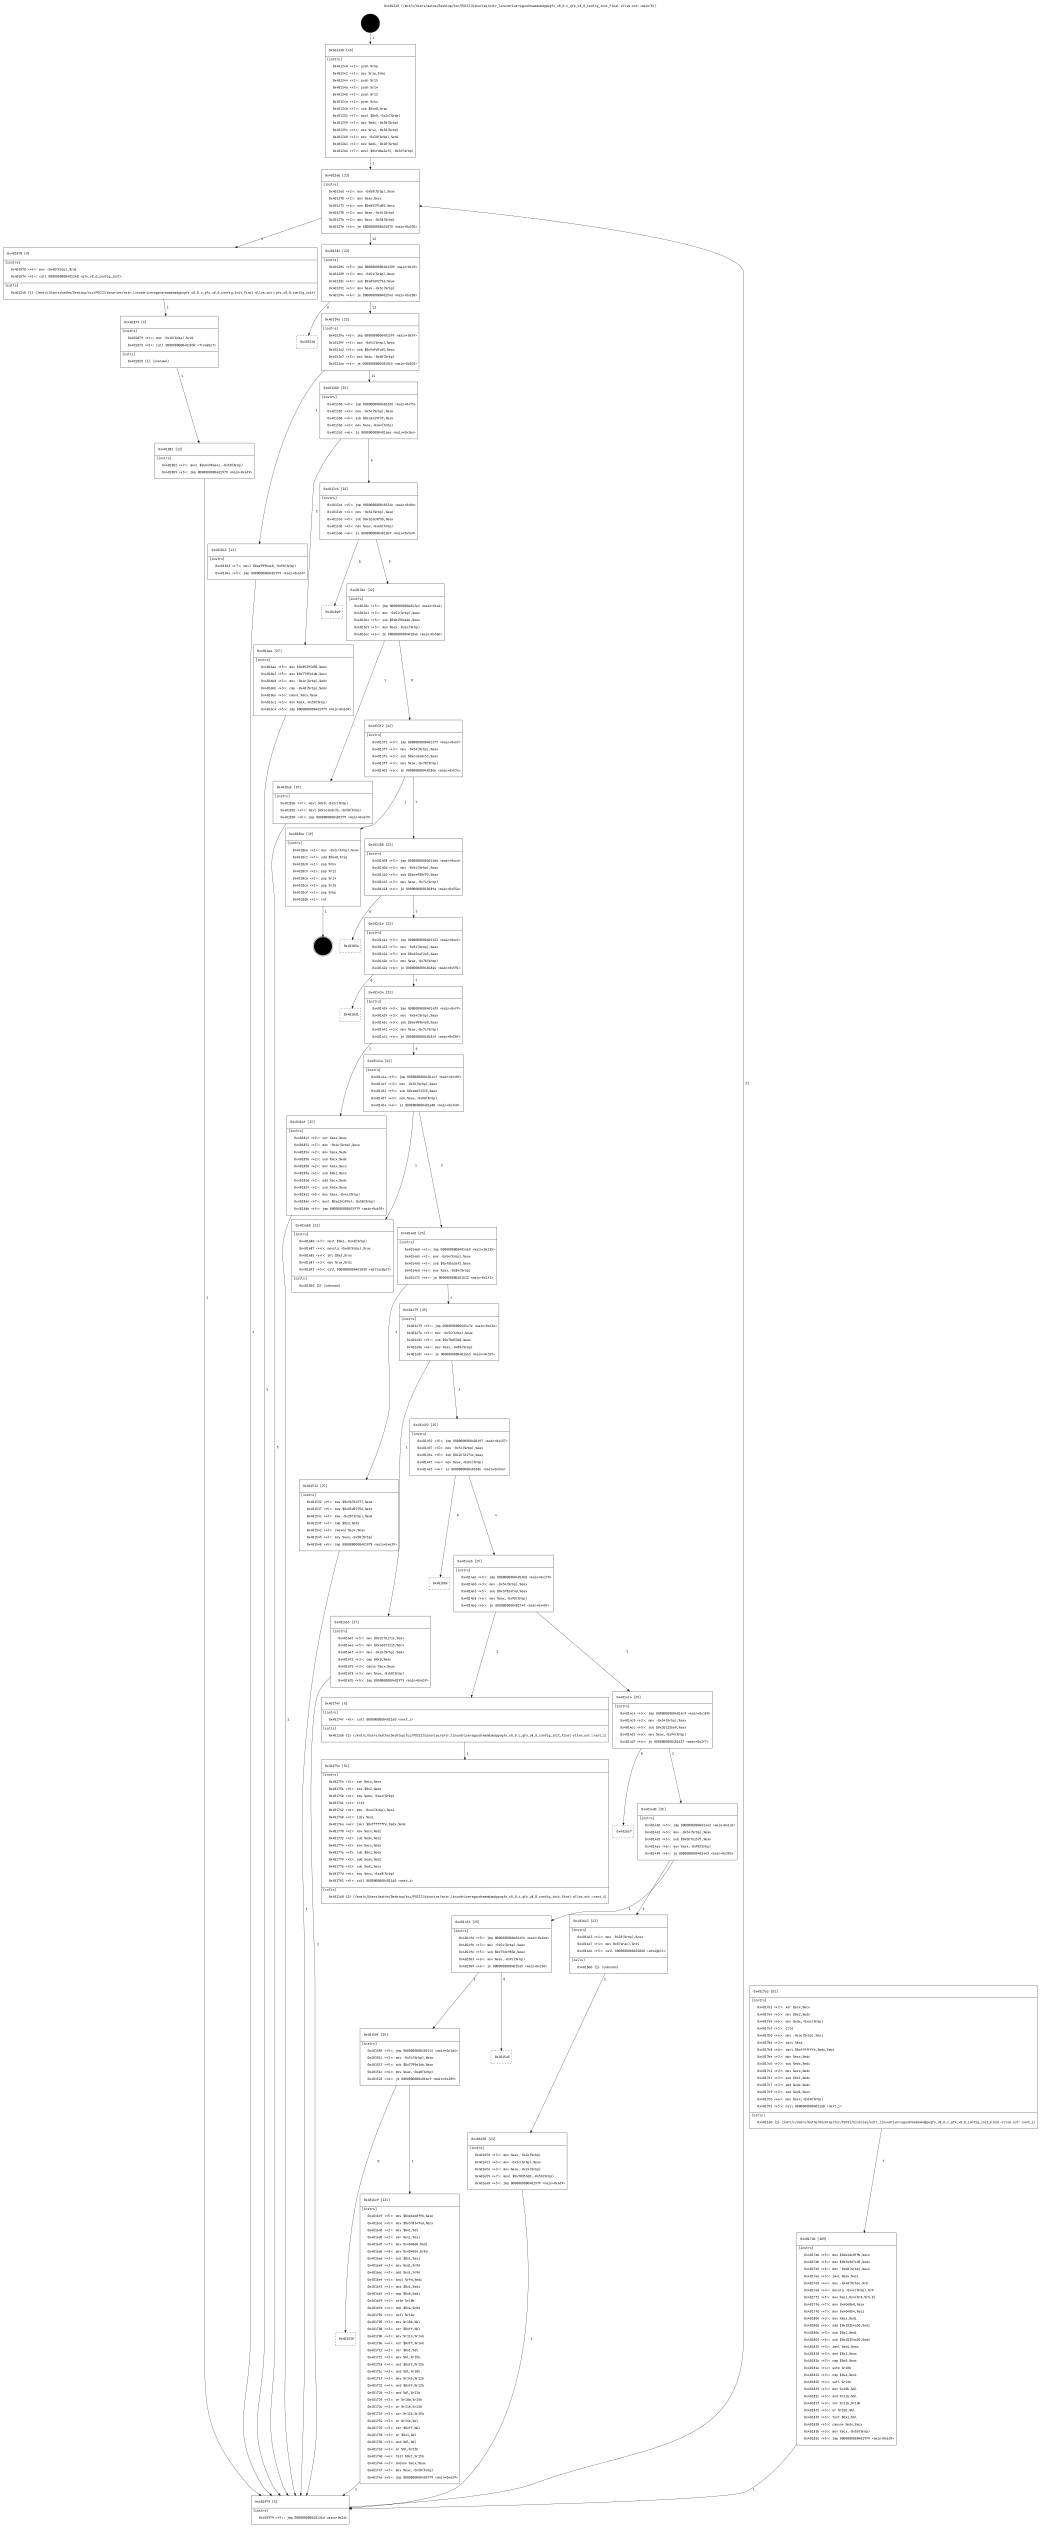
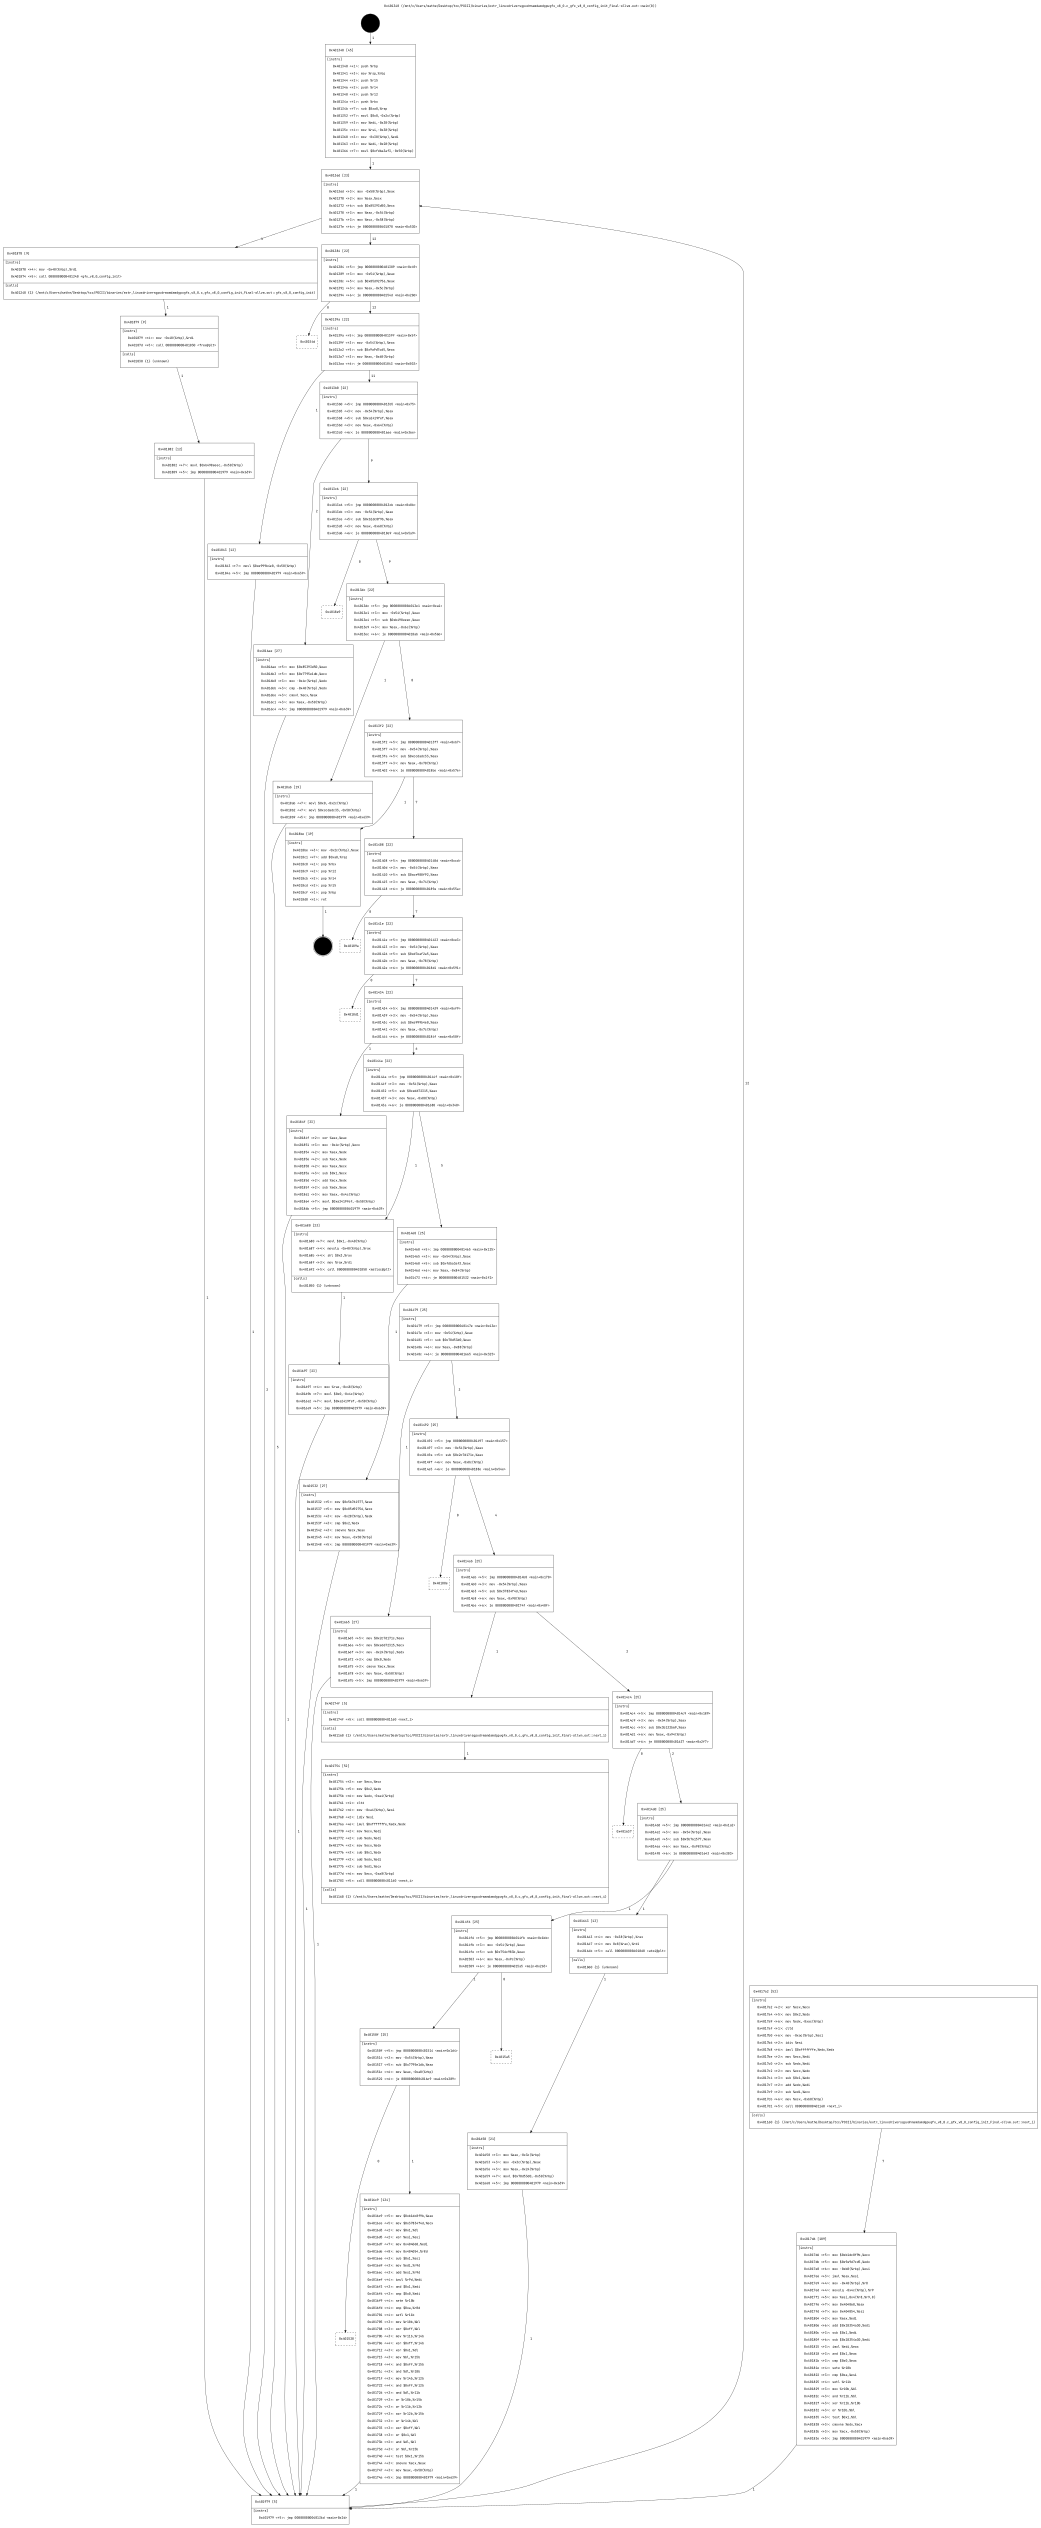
edge "0x401460 [25]" -> "0x401479 [25]": removed, label "4"
node "0x401697 [23]": added
